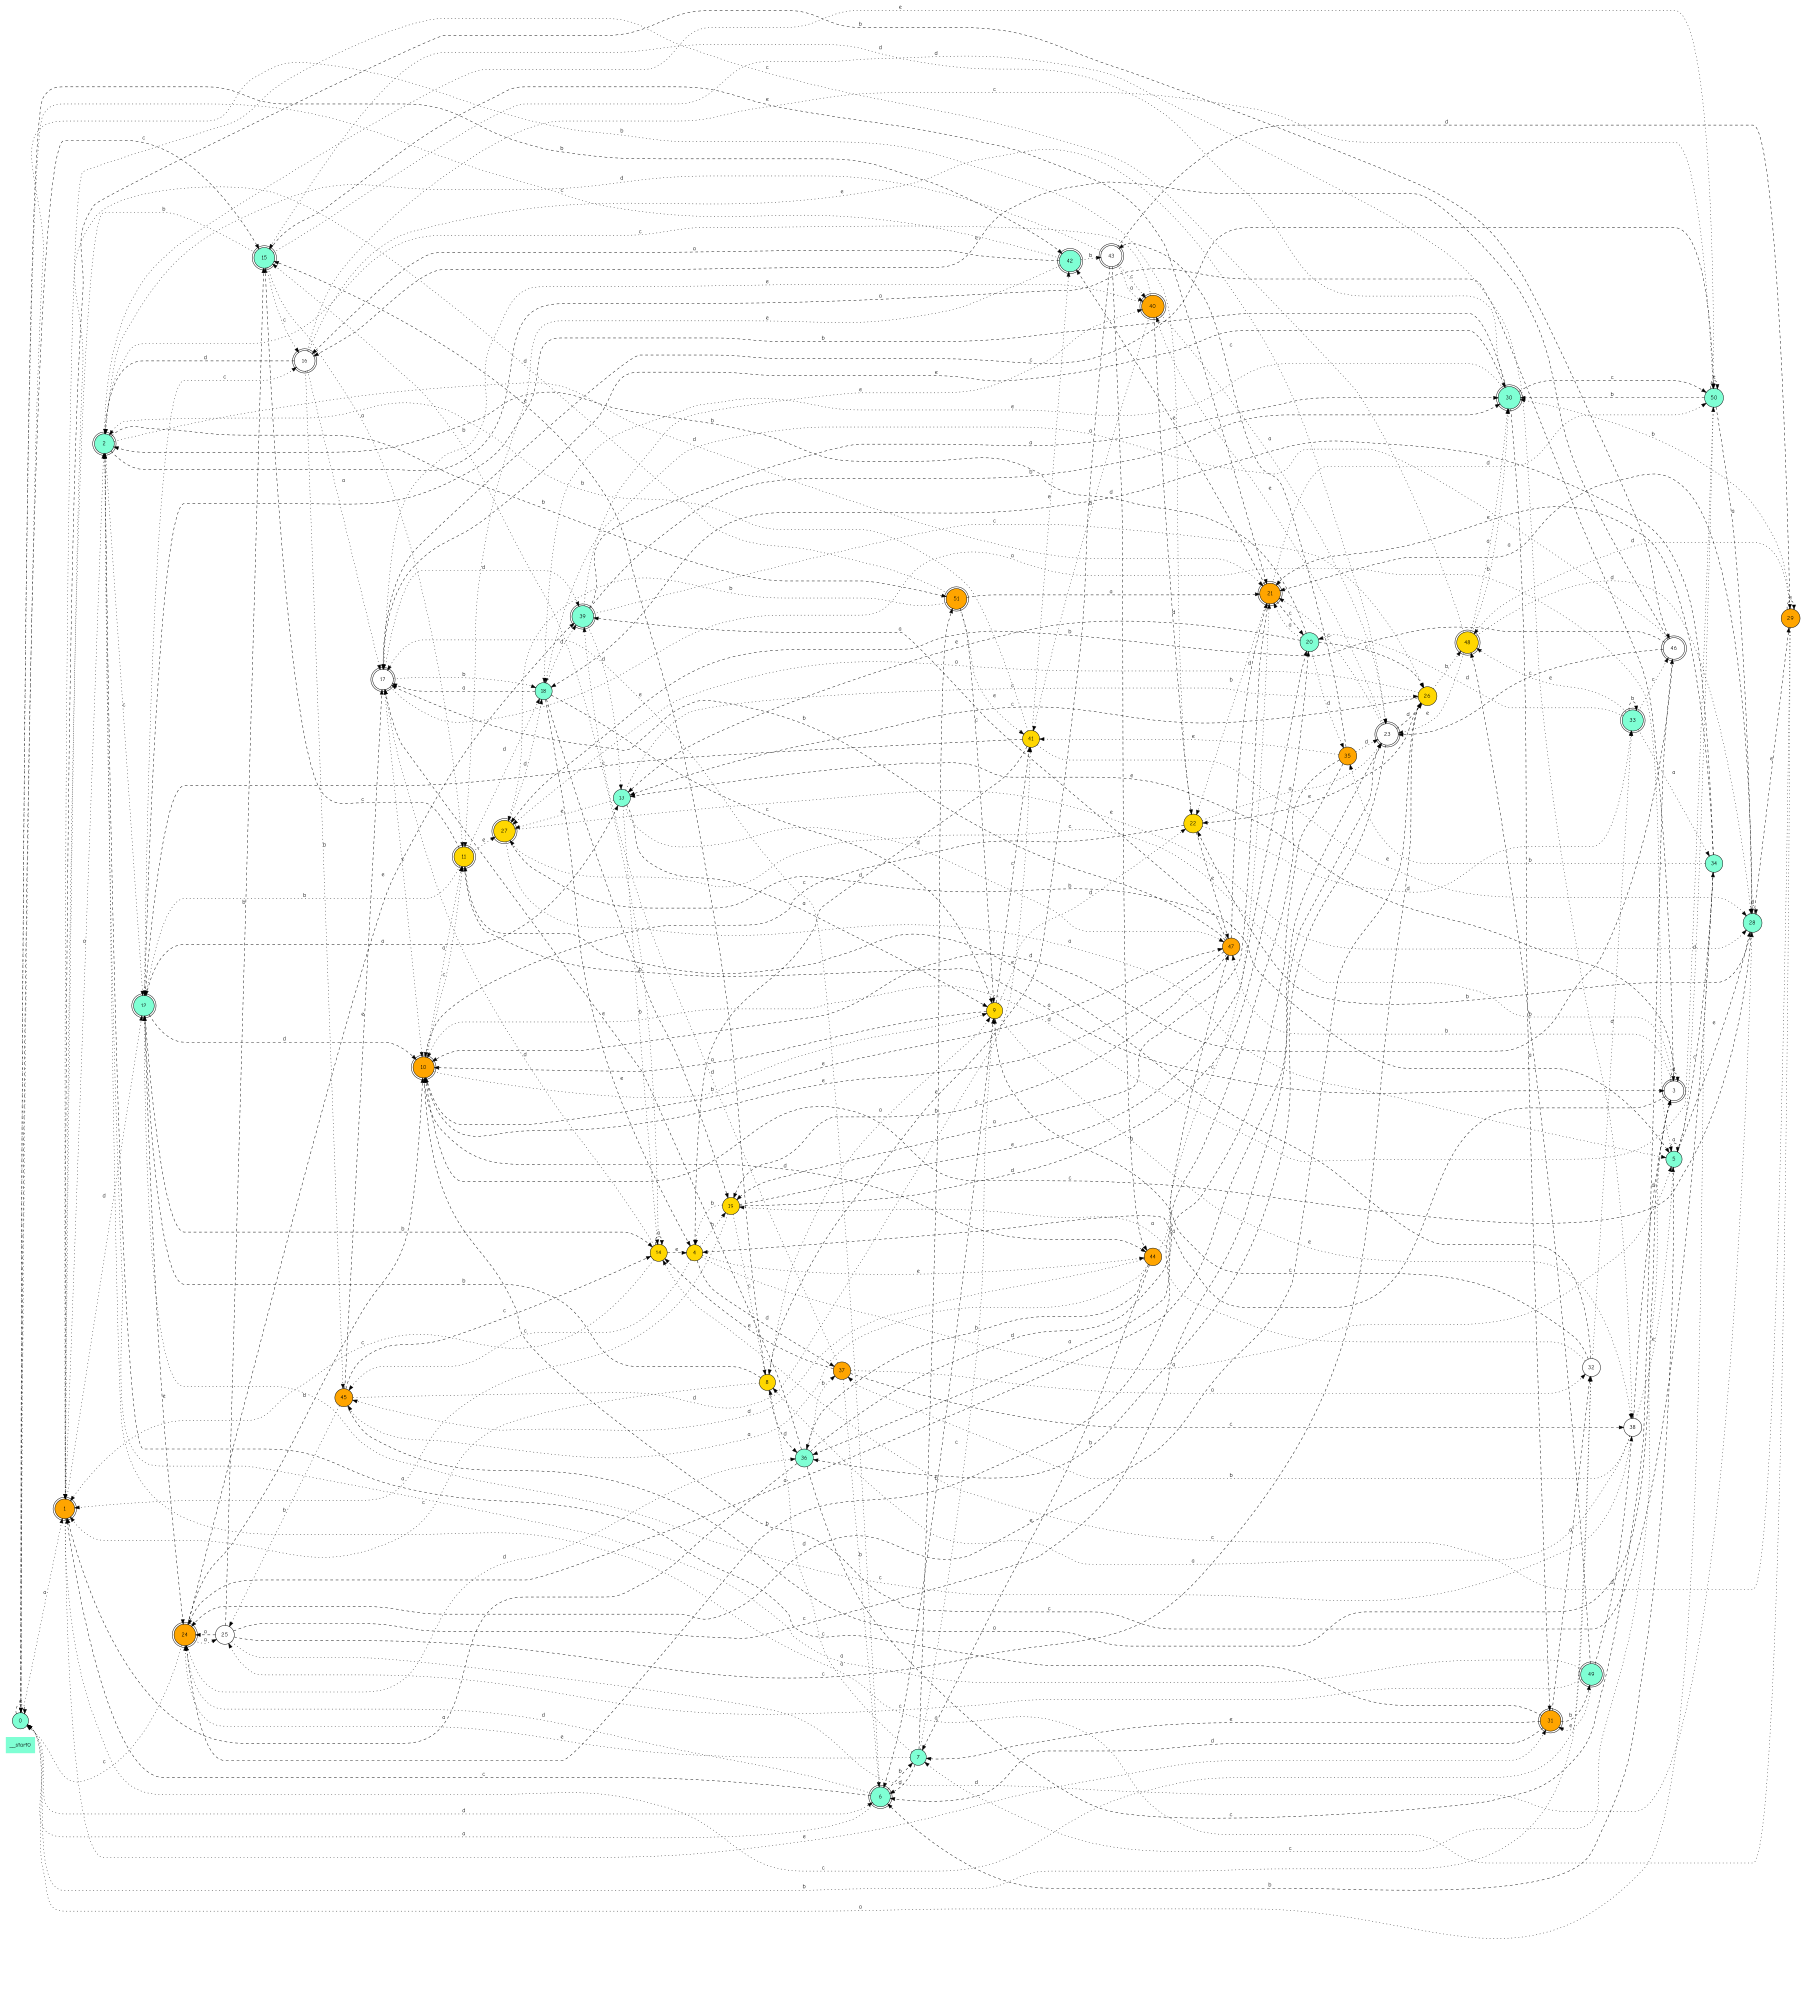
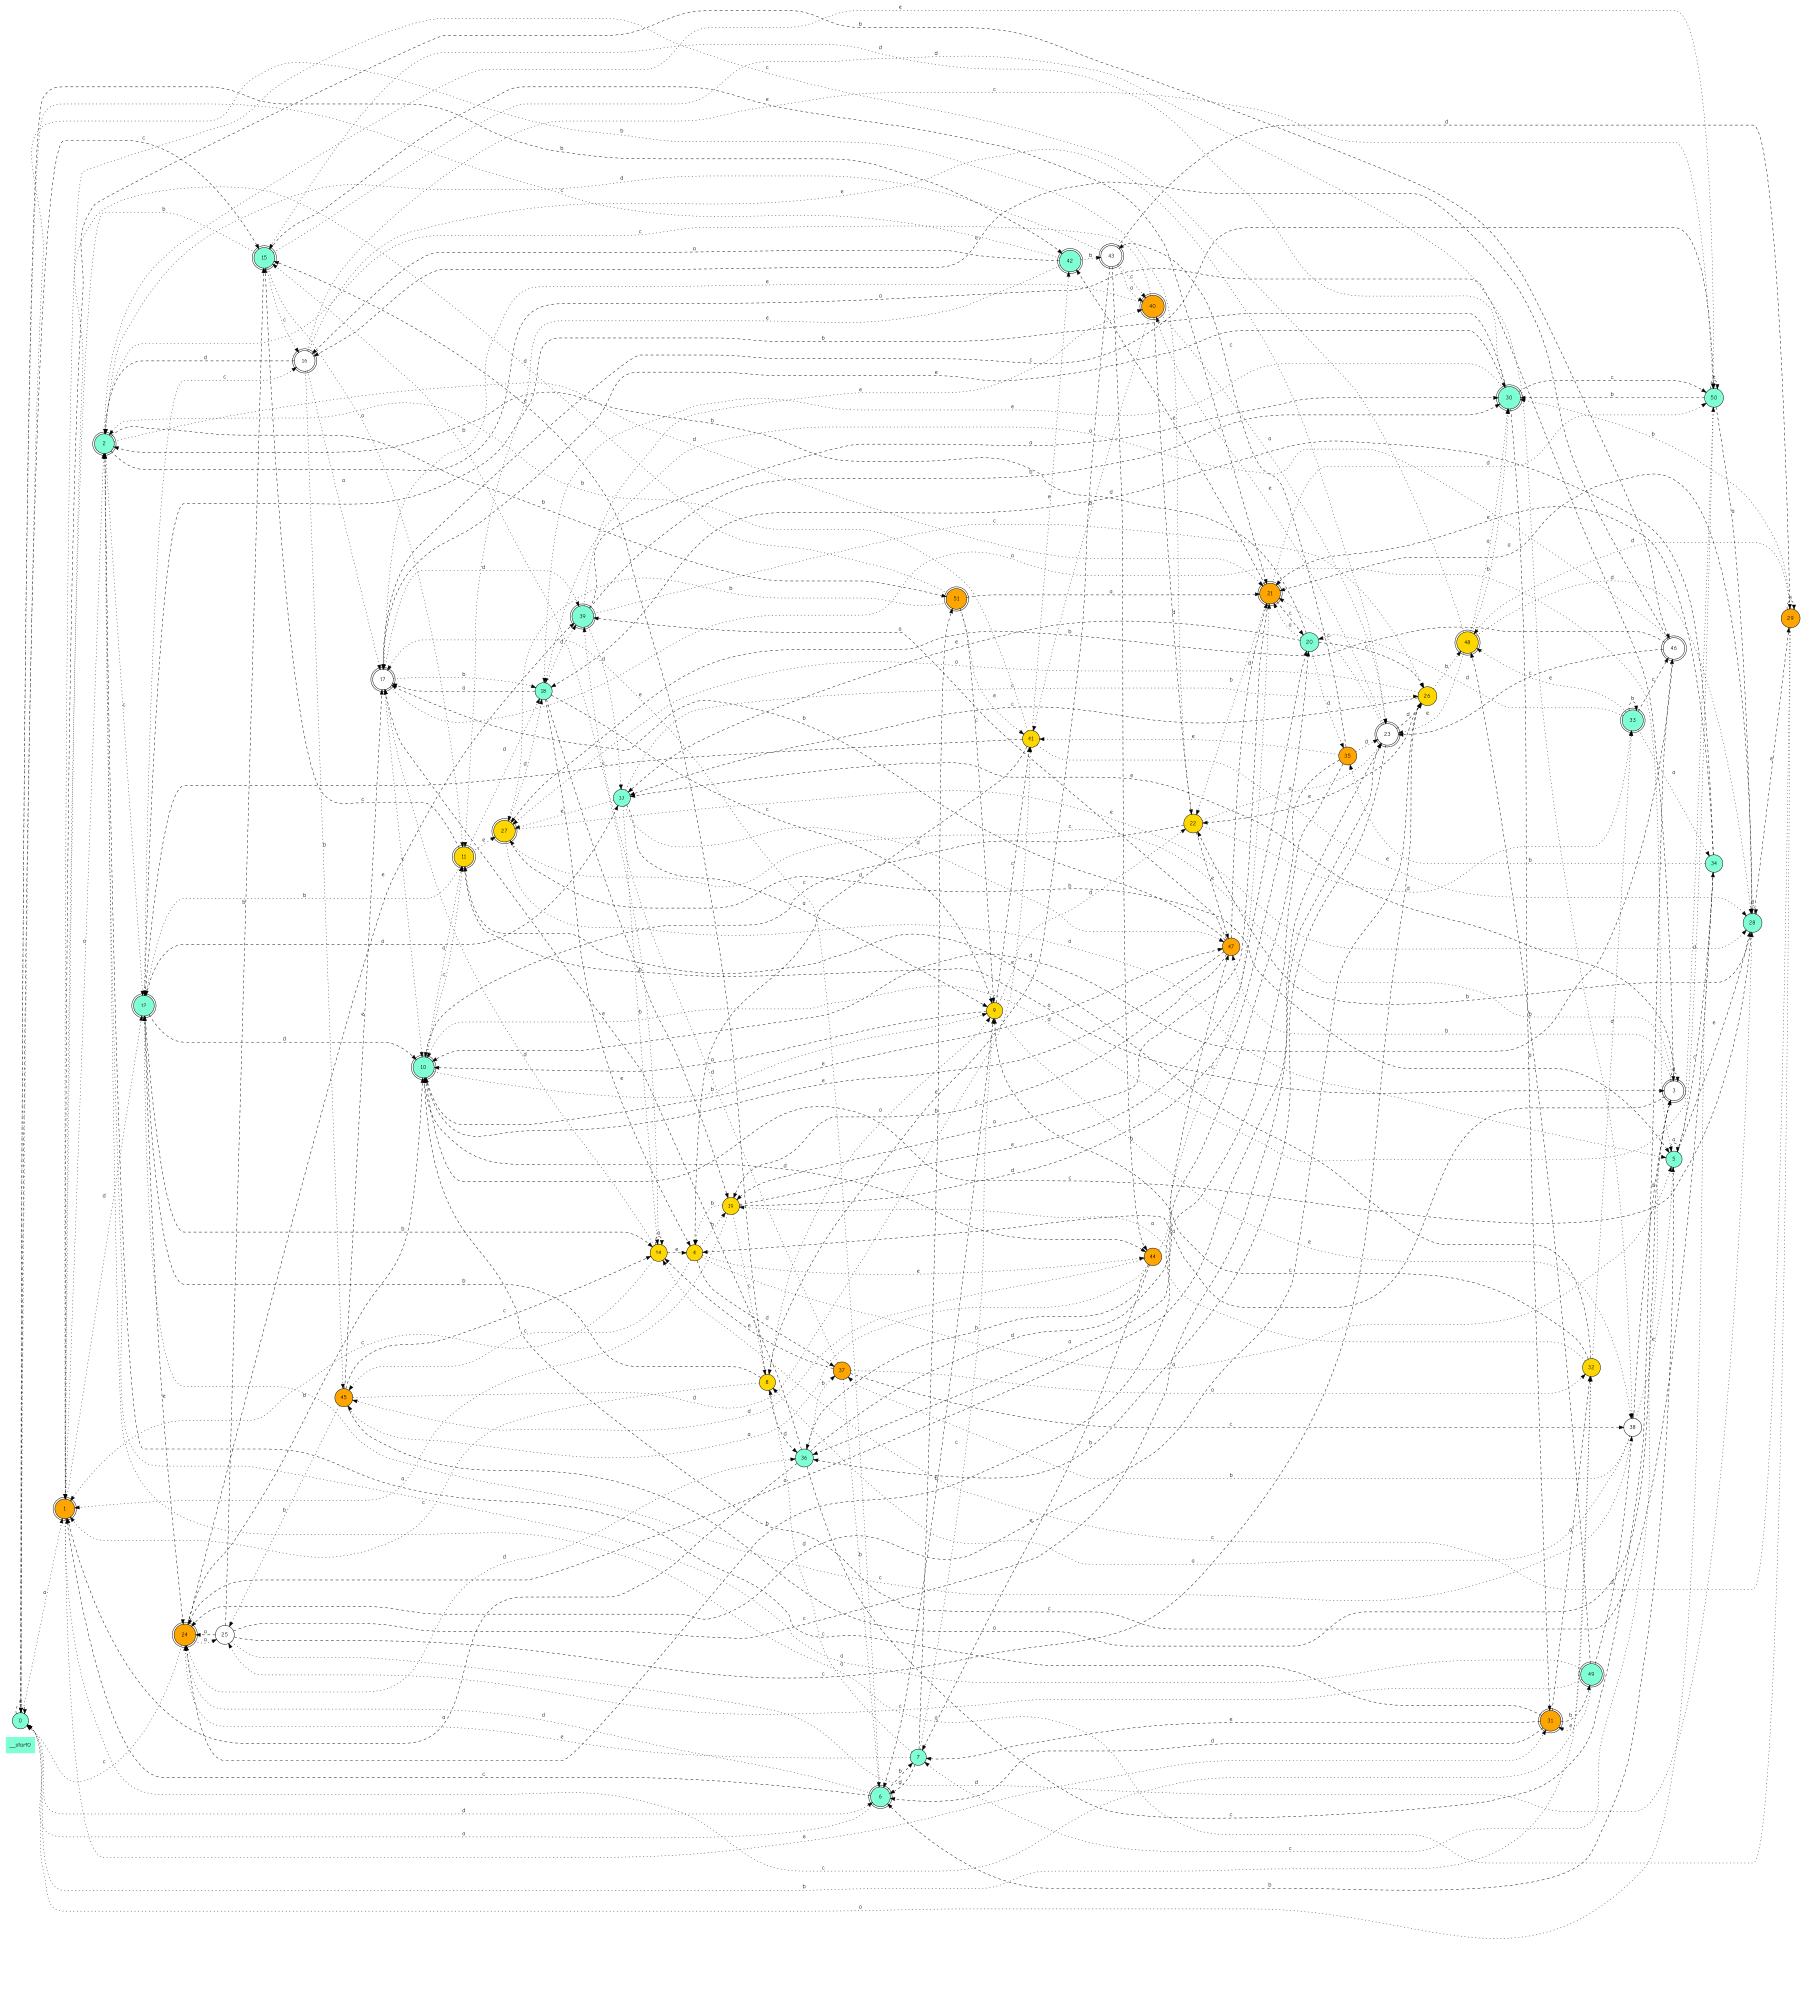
edge "33" -> "46": style dotted -> dashed
node "10": fillcolor orange -> aquamarine
node "32": fillcolor white -> gold
